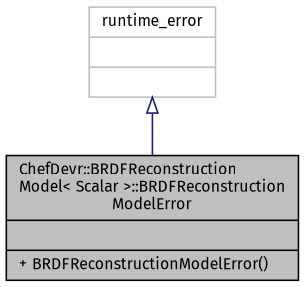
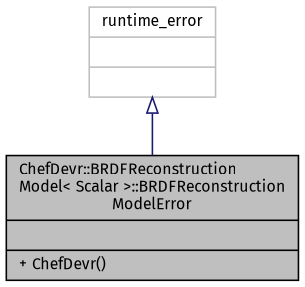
node "ChefDevr::BRDFReconstruction": text "+ BRDFReconstructionModelError()" -> "+ ChefDevr()"
